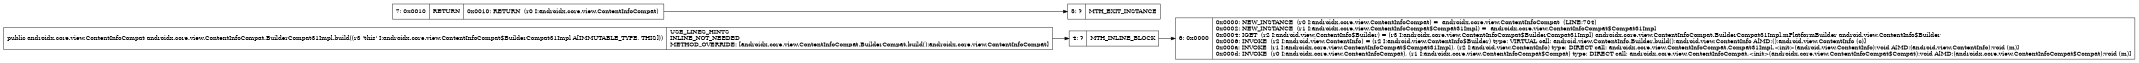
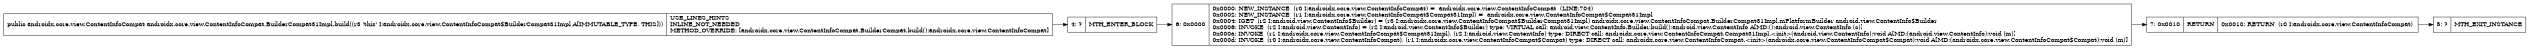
edge "6: 0x0000" -> "7: 0x0010": added
node "4: ?": text "MTH_INLINE_BLOCK" -> "MTH_ENTER_BLOCK"
